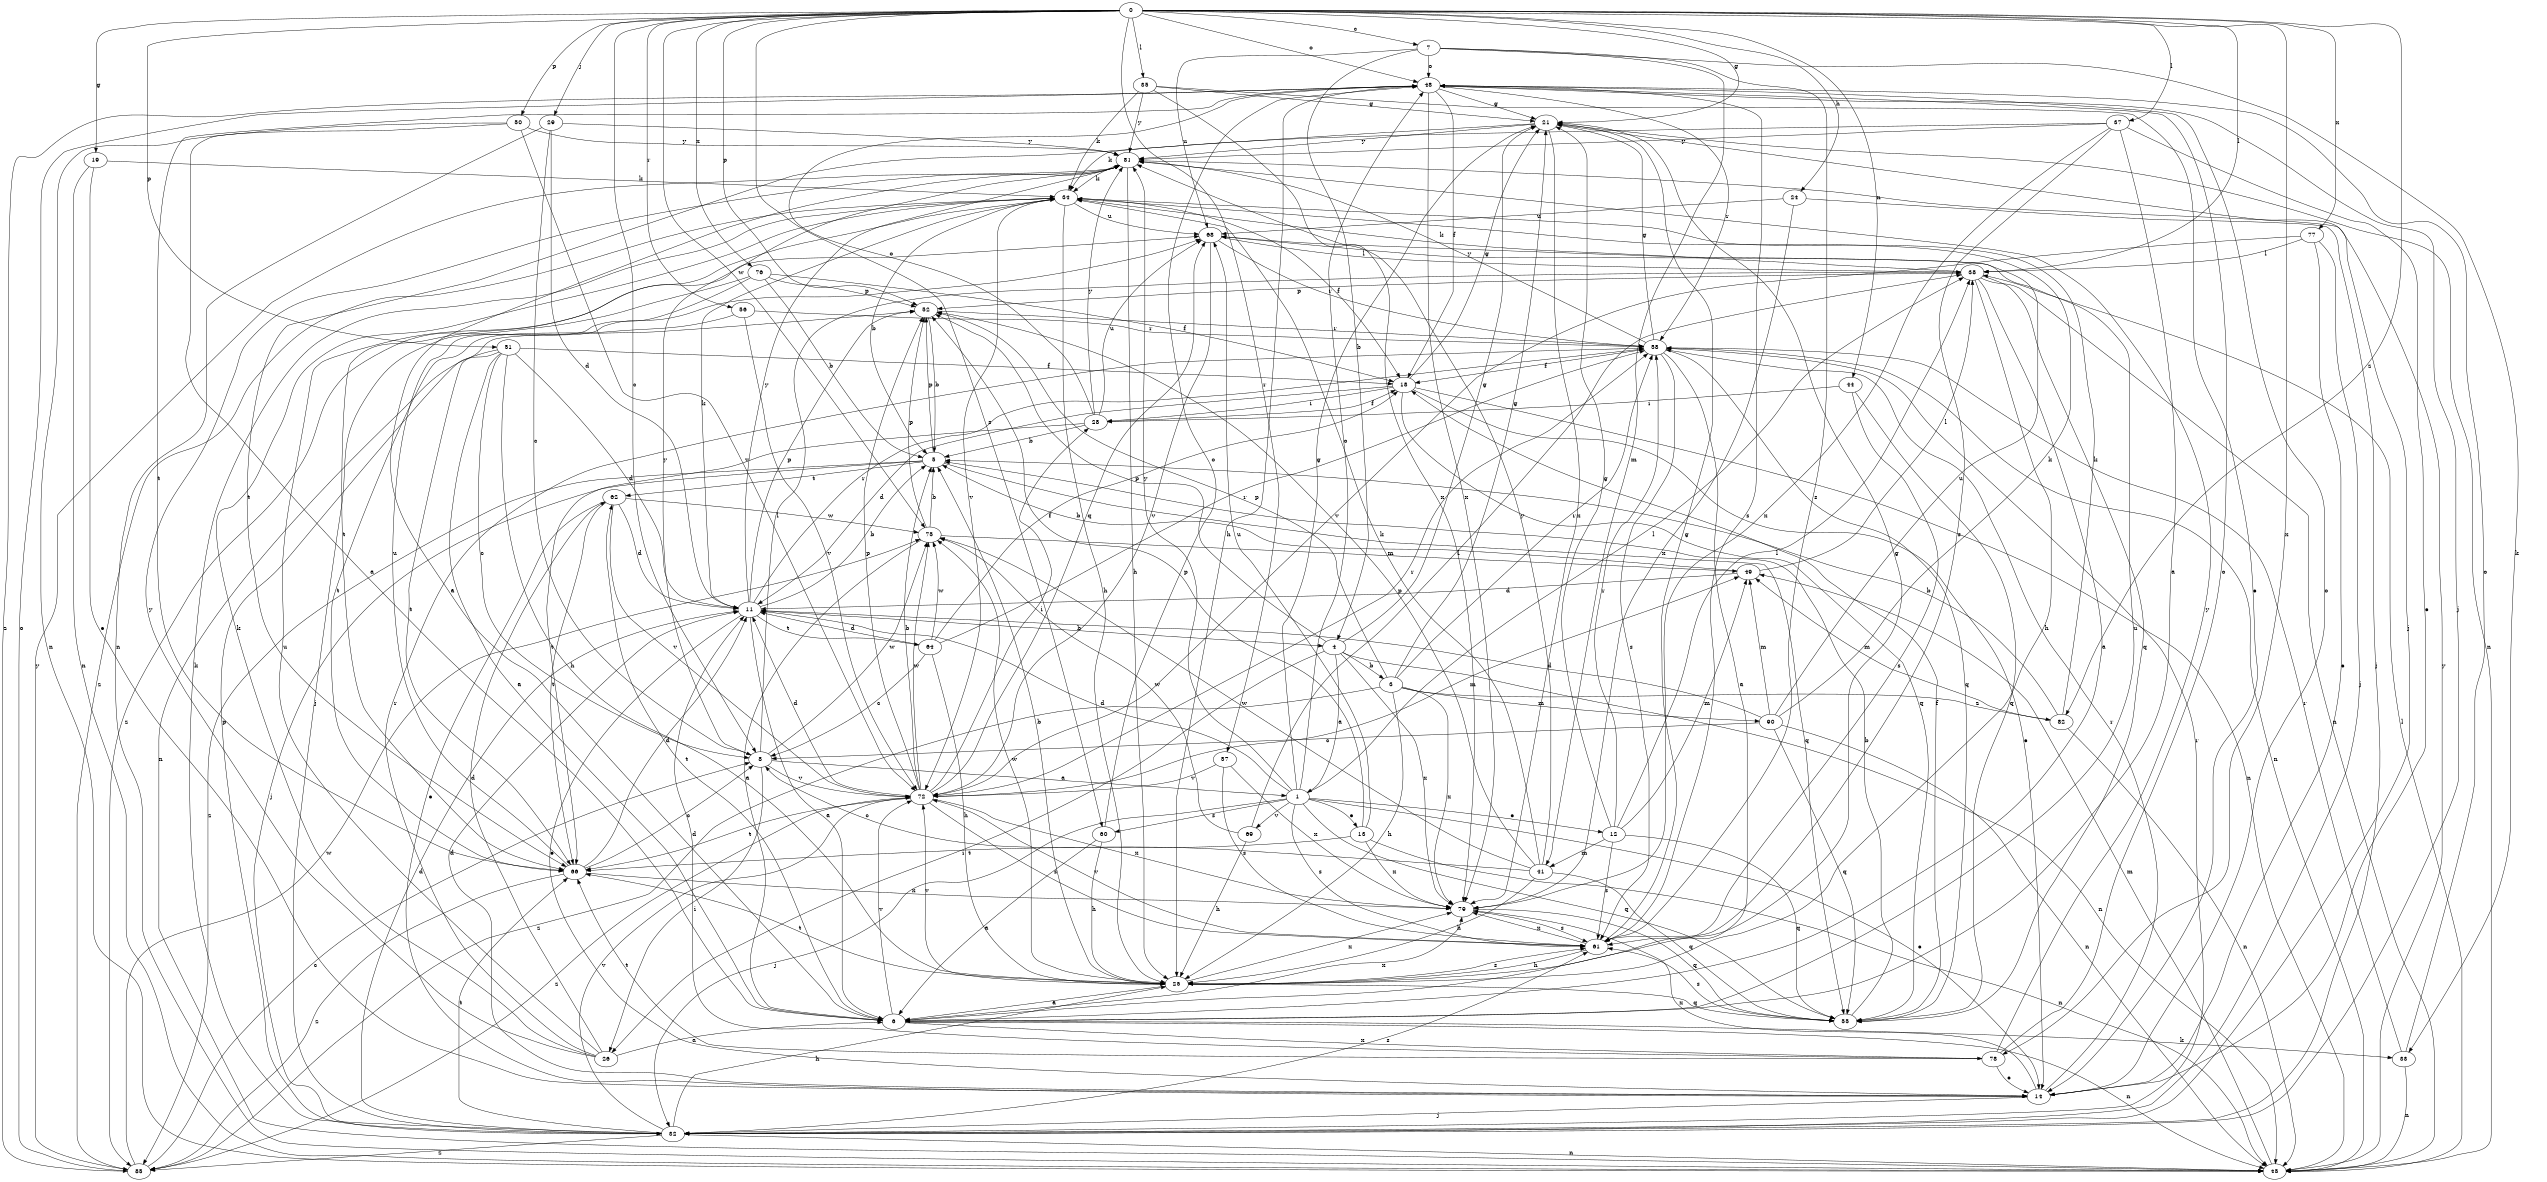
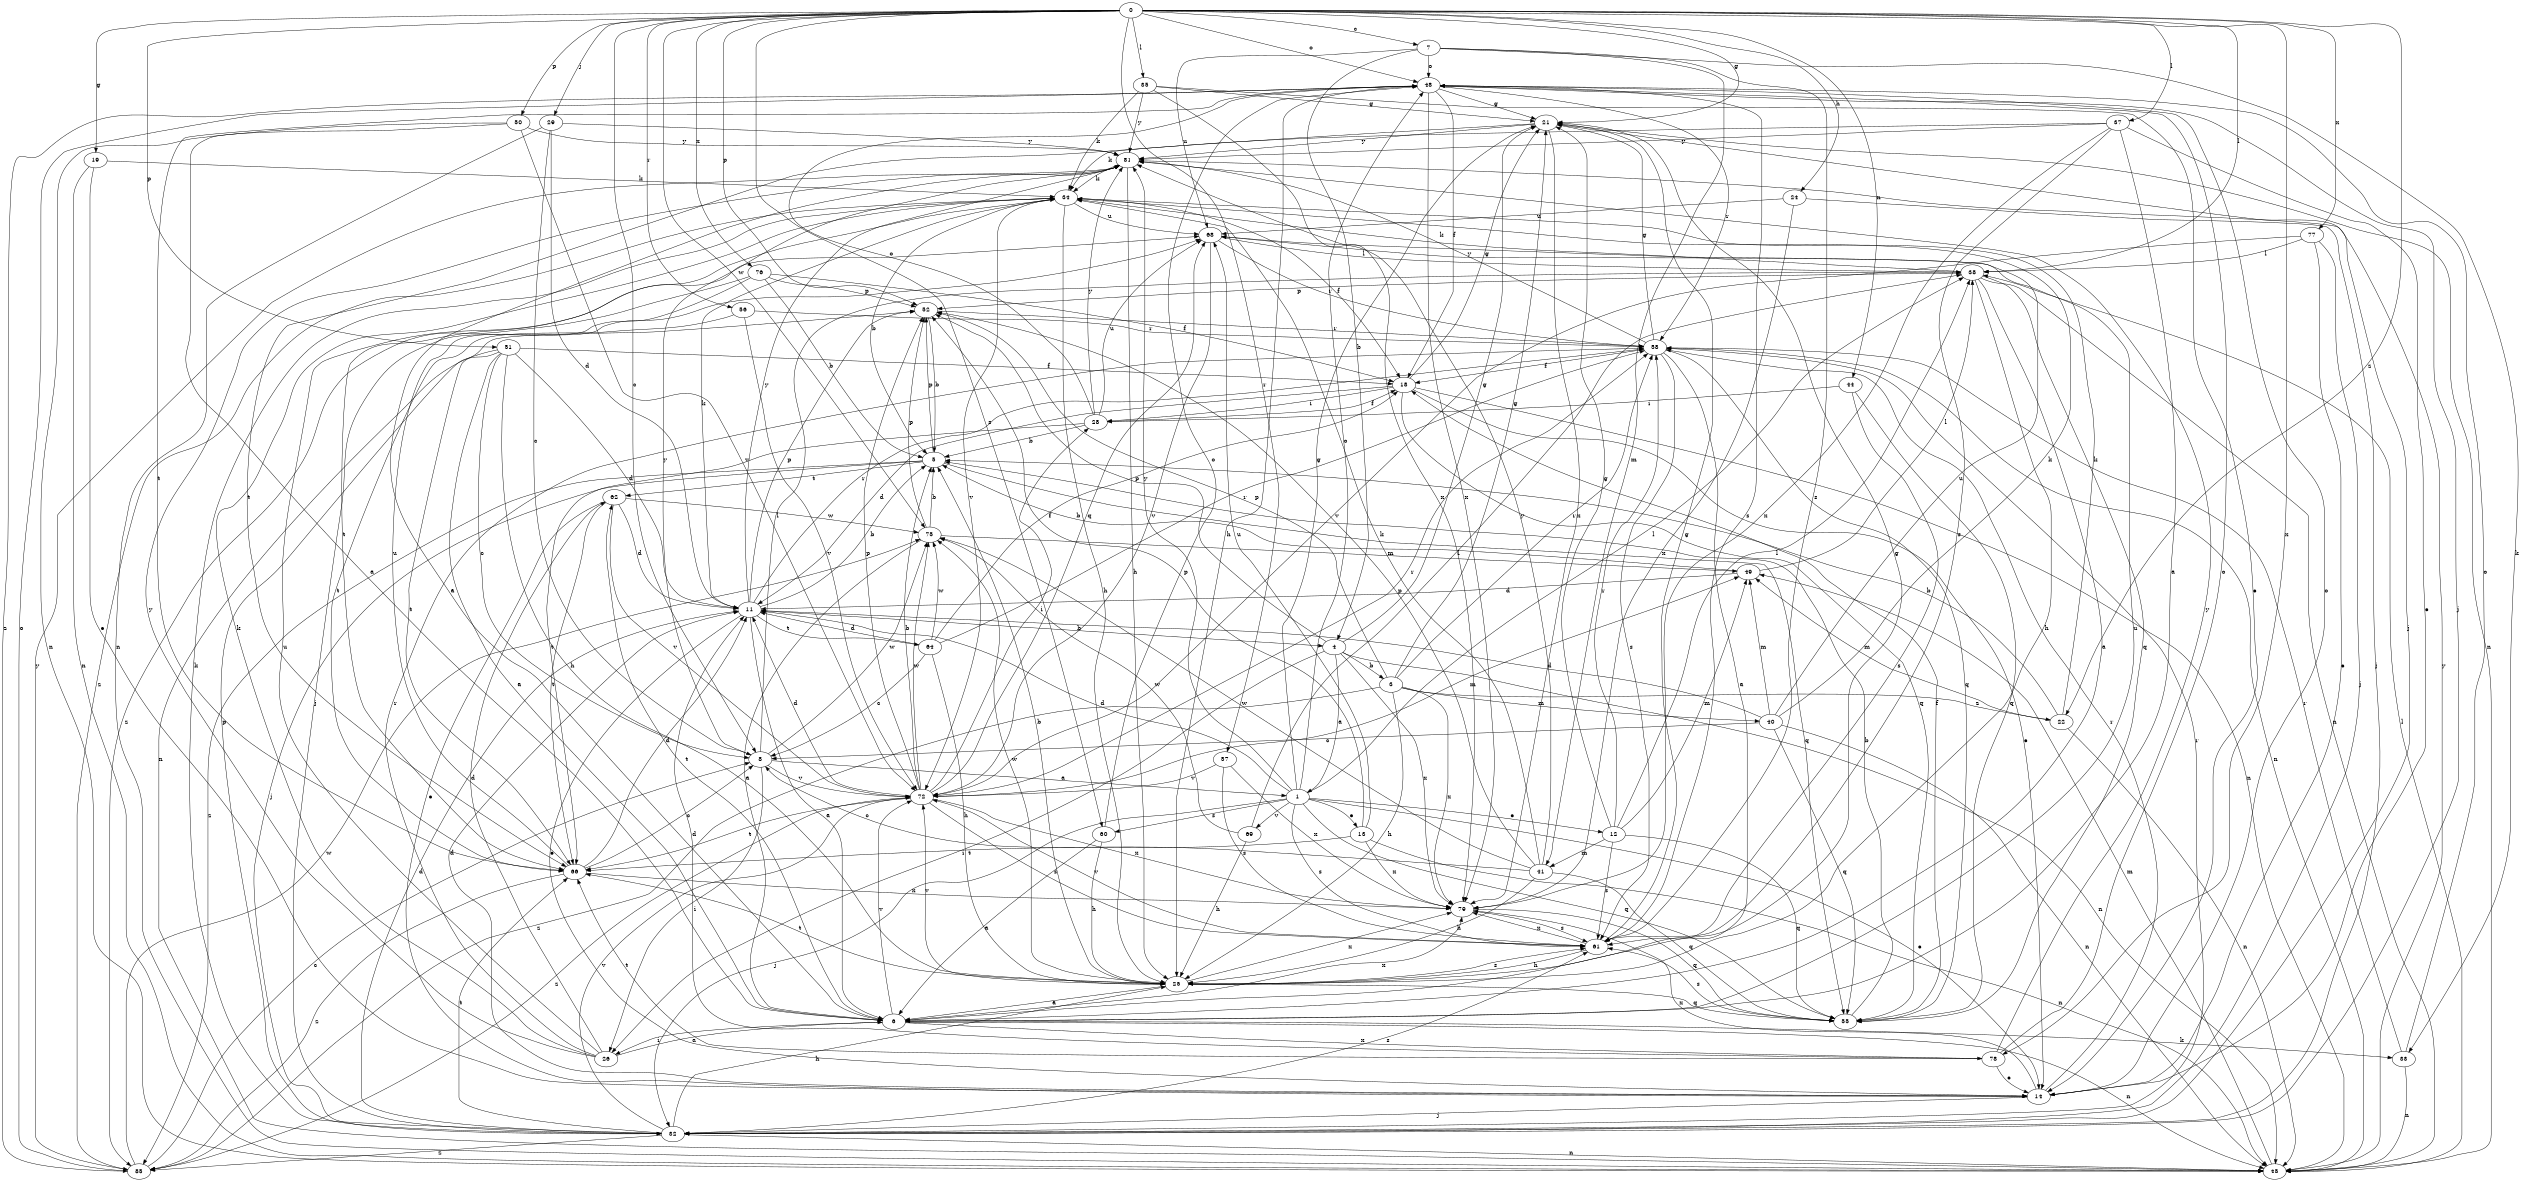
node "90": label "90" -> "40"
node "82": label "82" -> "22"
edge "6" -> "26": added, label "i"
